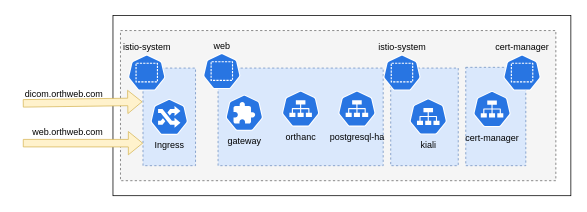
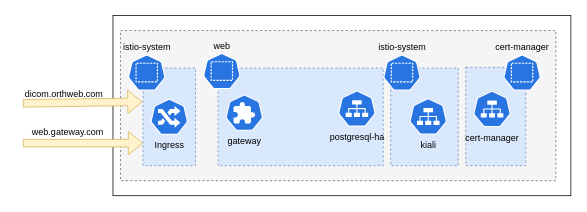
node "orthanc": removed
node "web.orthweb.com": label "web.orthweb.com" -> "web.gateway.com"
